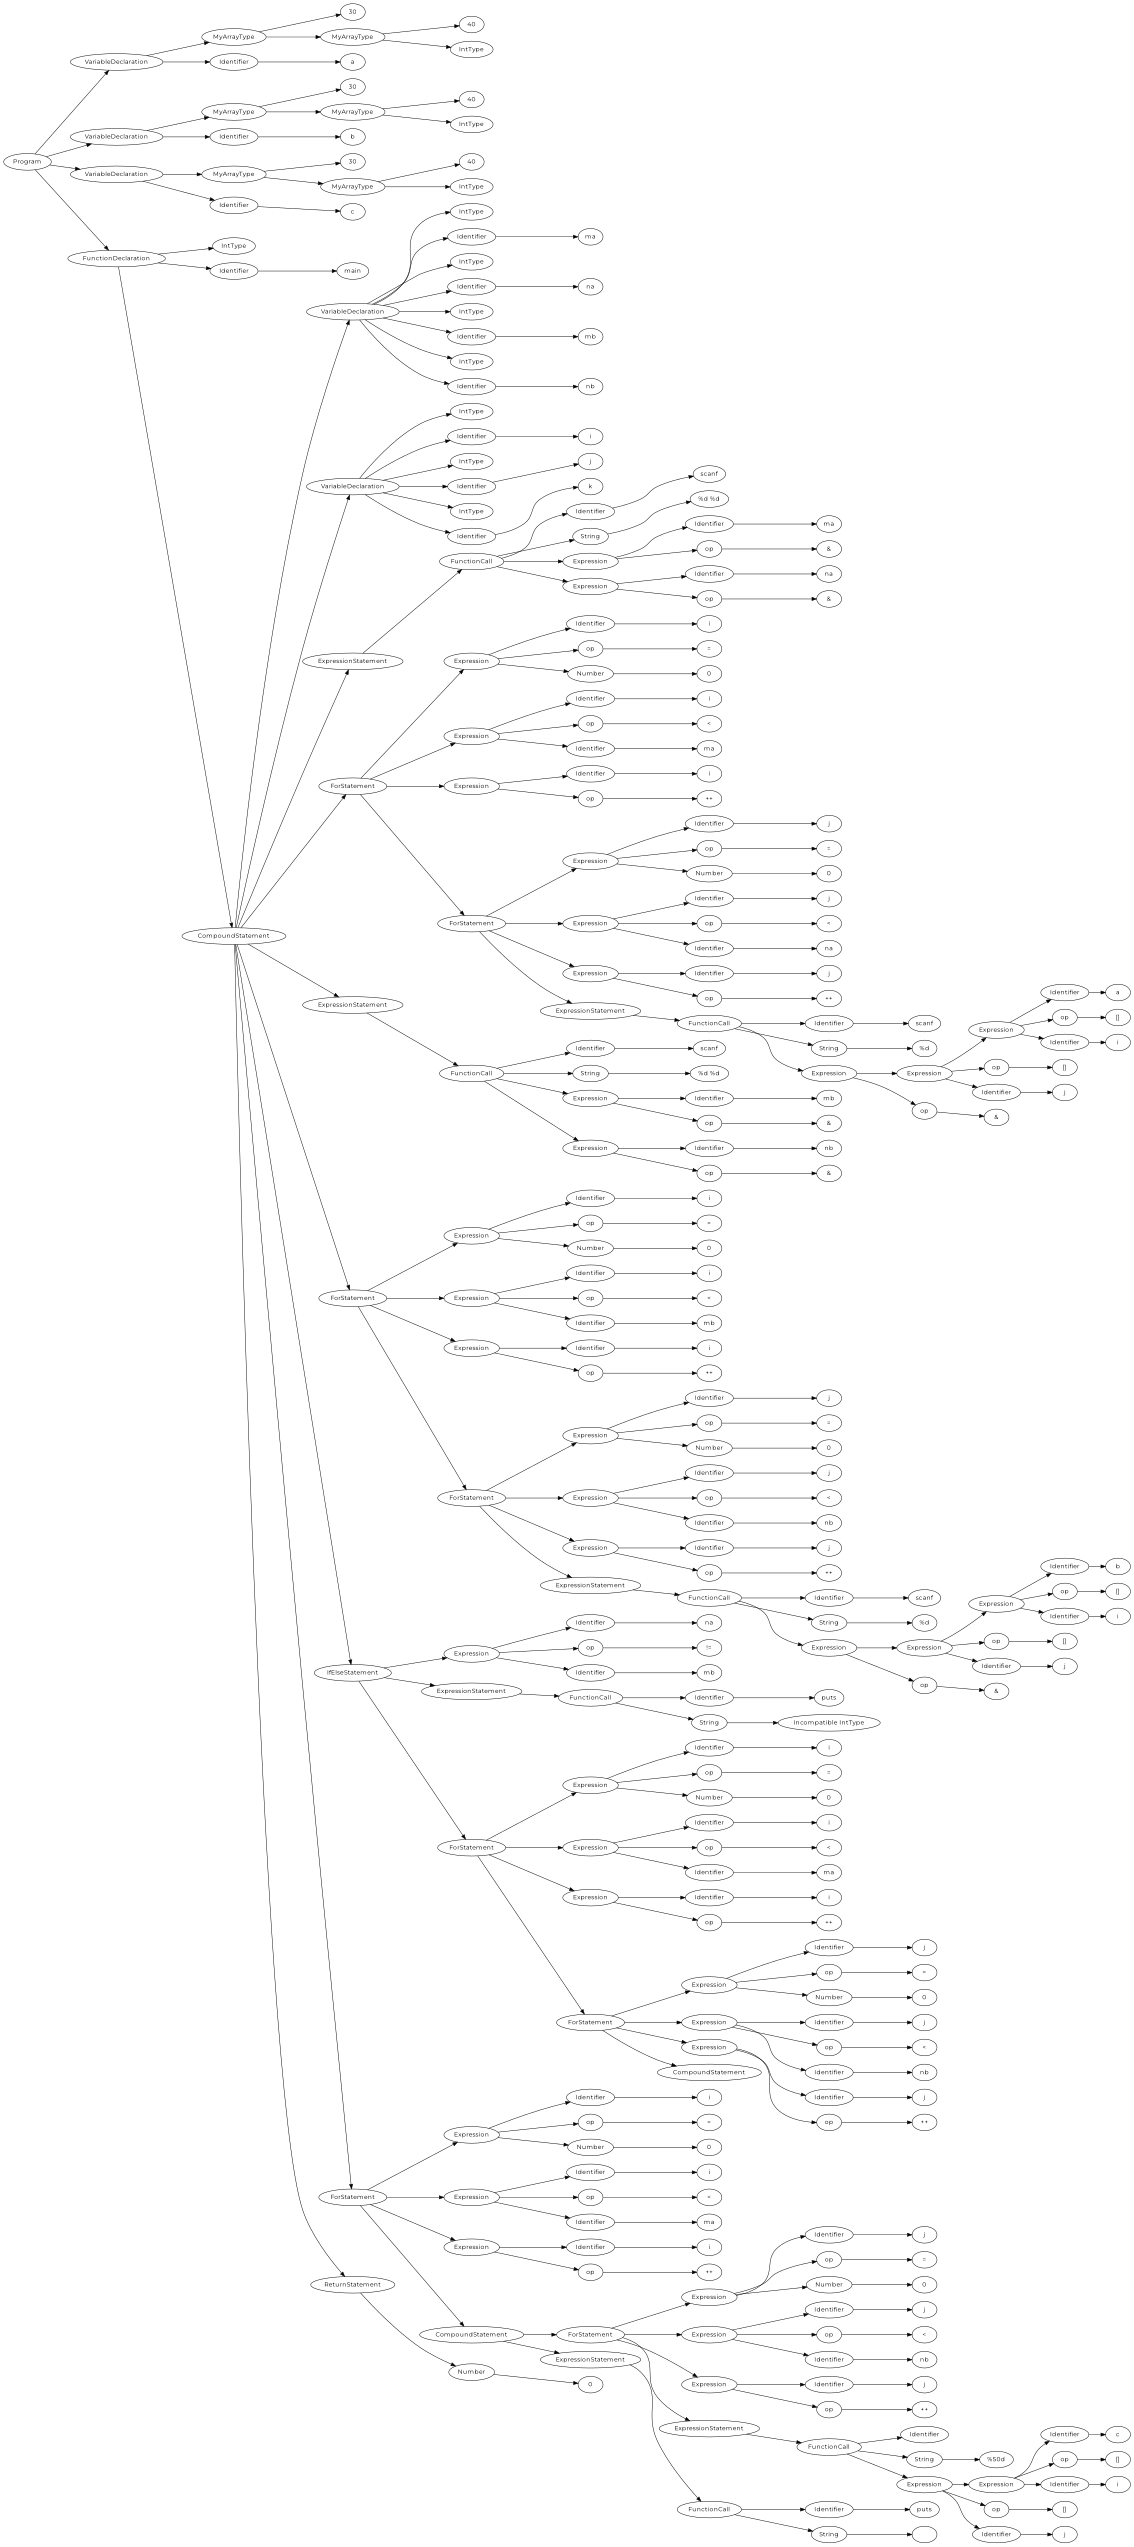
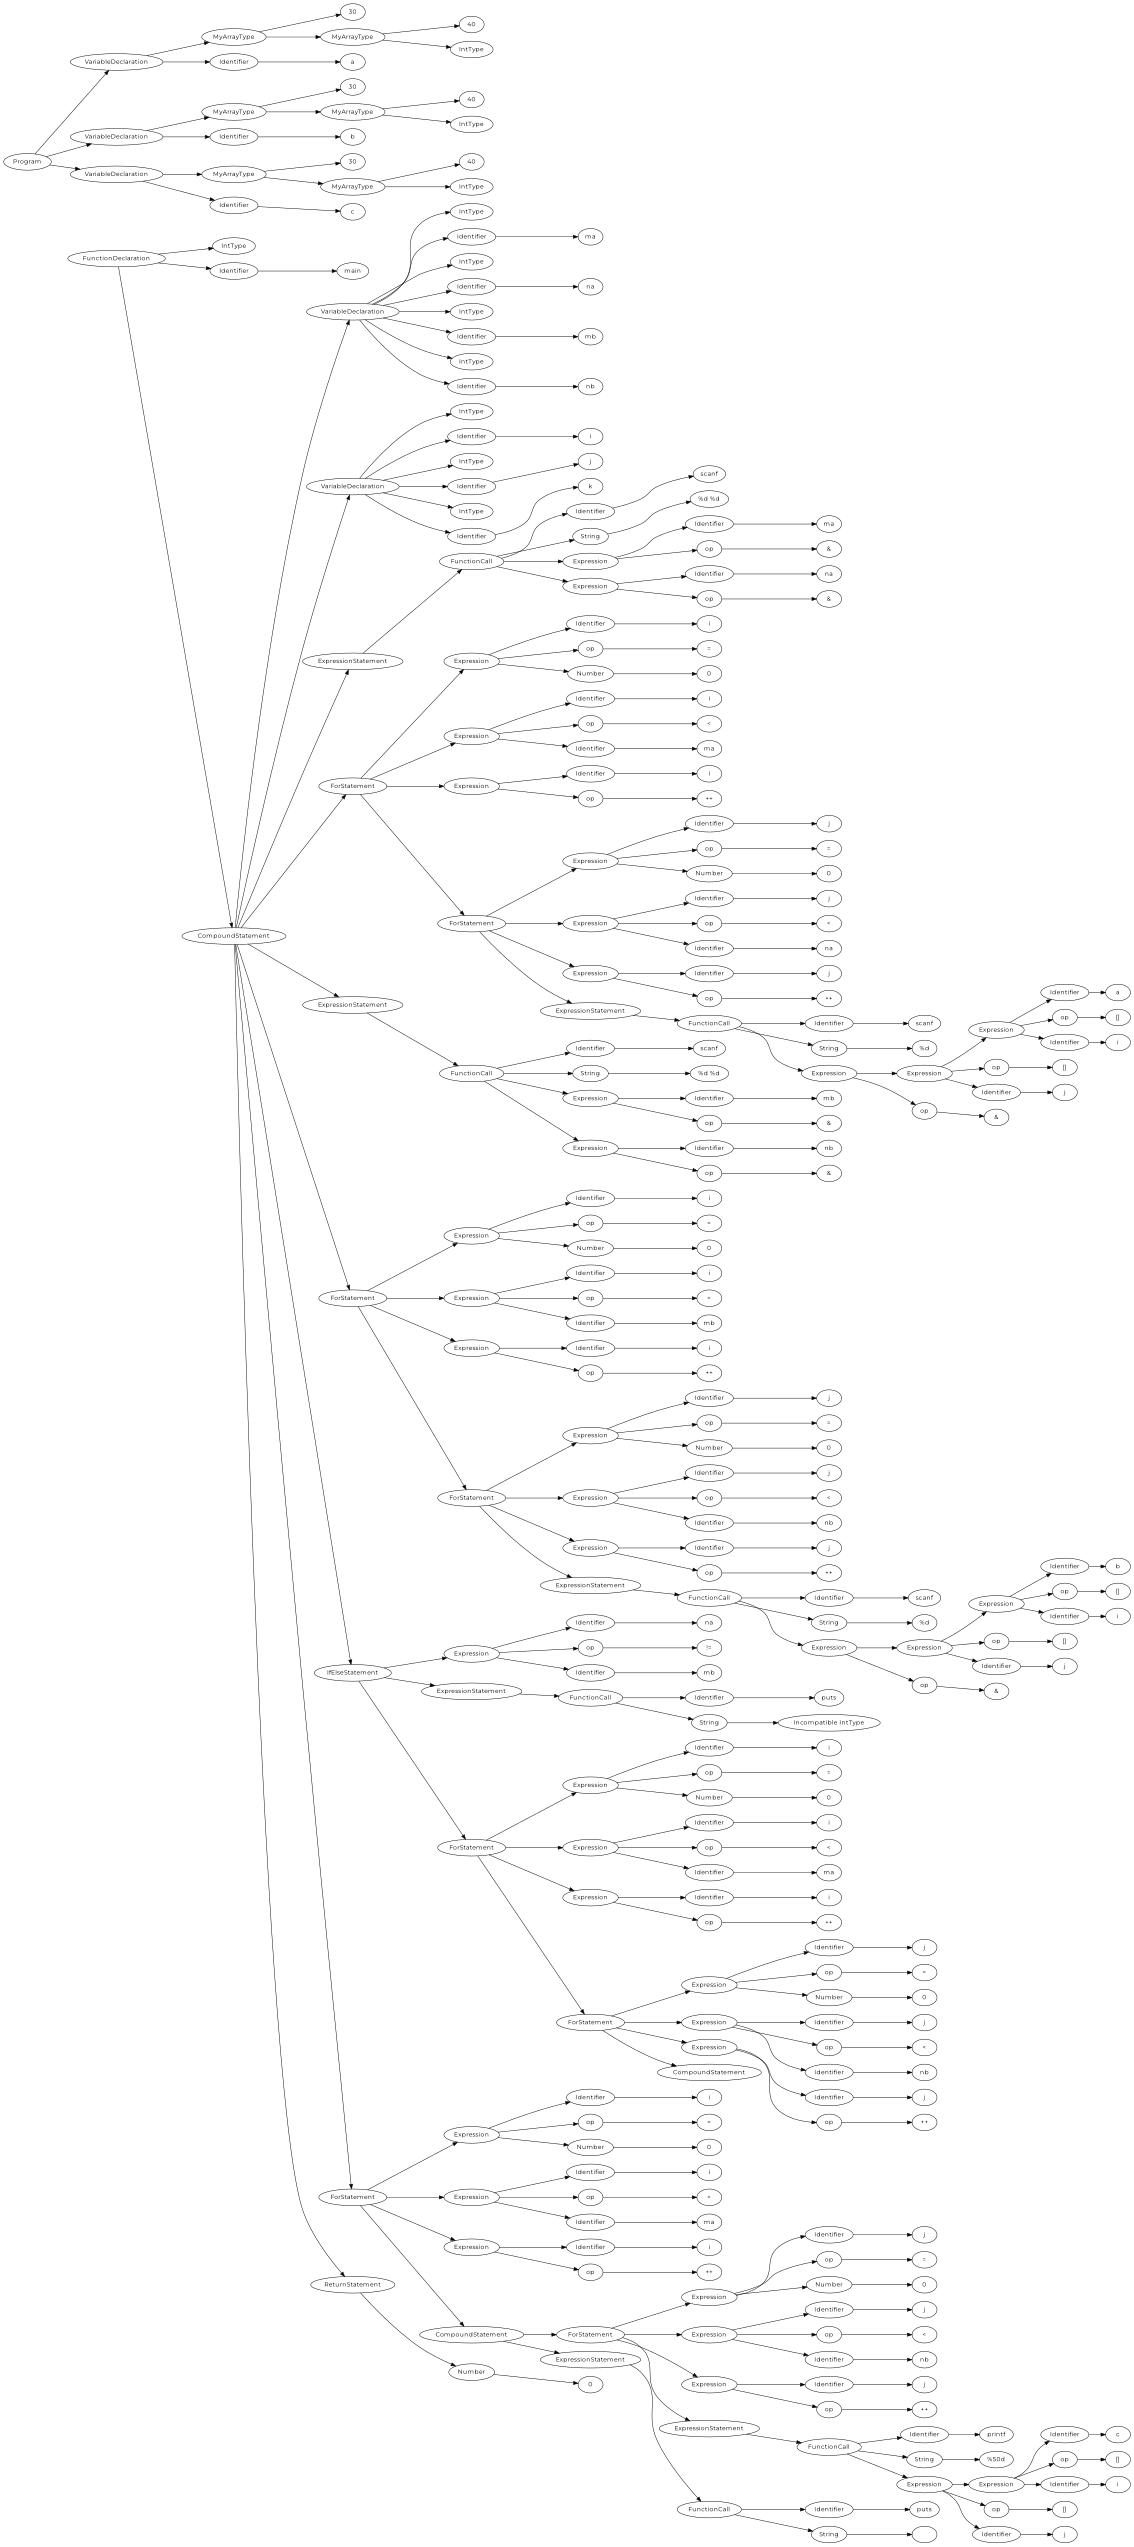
edge "Program" -> "FunctionDeclaration": removed
node "printf": added
